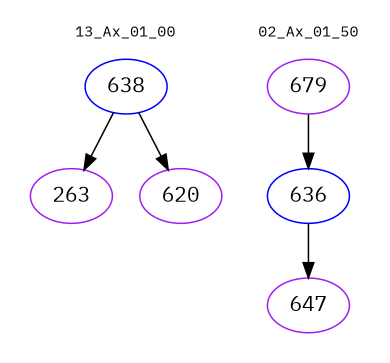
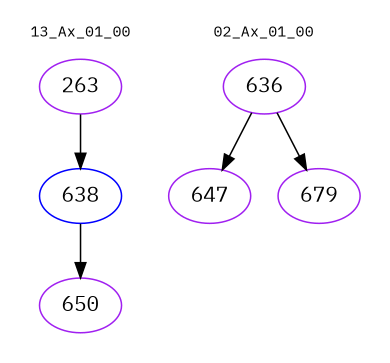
cluster "02_Ax_01_50": label "02_Ax_01_50" -> "02_Ax_01_00"
edge "679" -> "636": reversed
edge "638" -> "263": reversed
node "620": label "620" -> "650"
node "636": color blue -> purple
